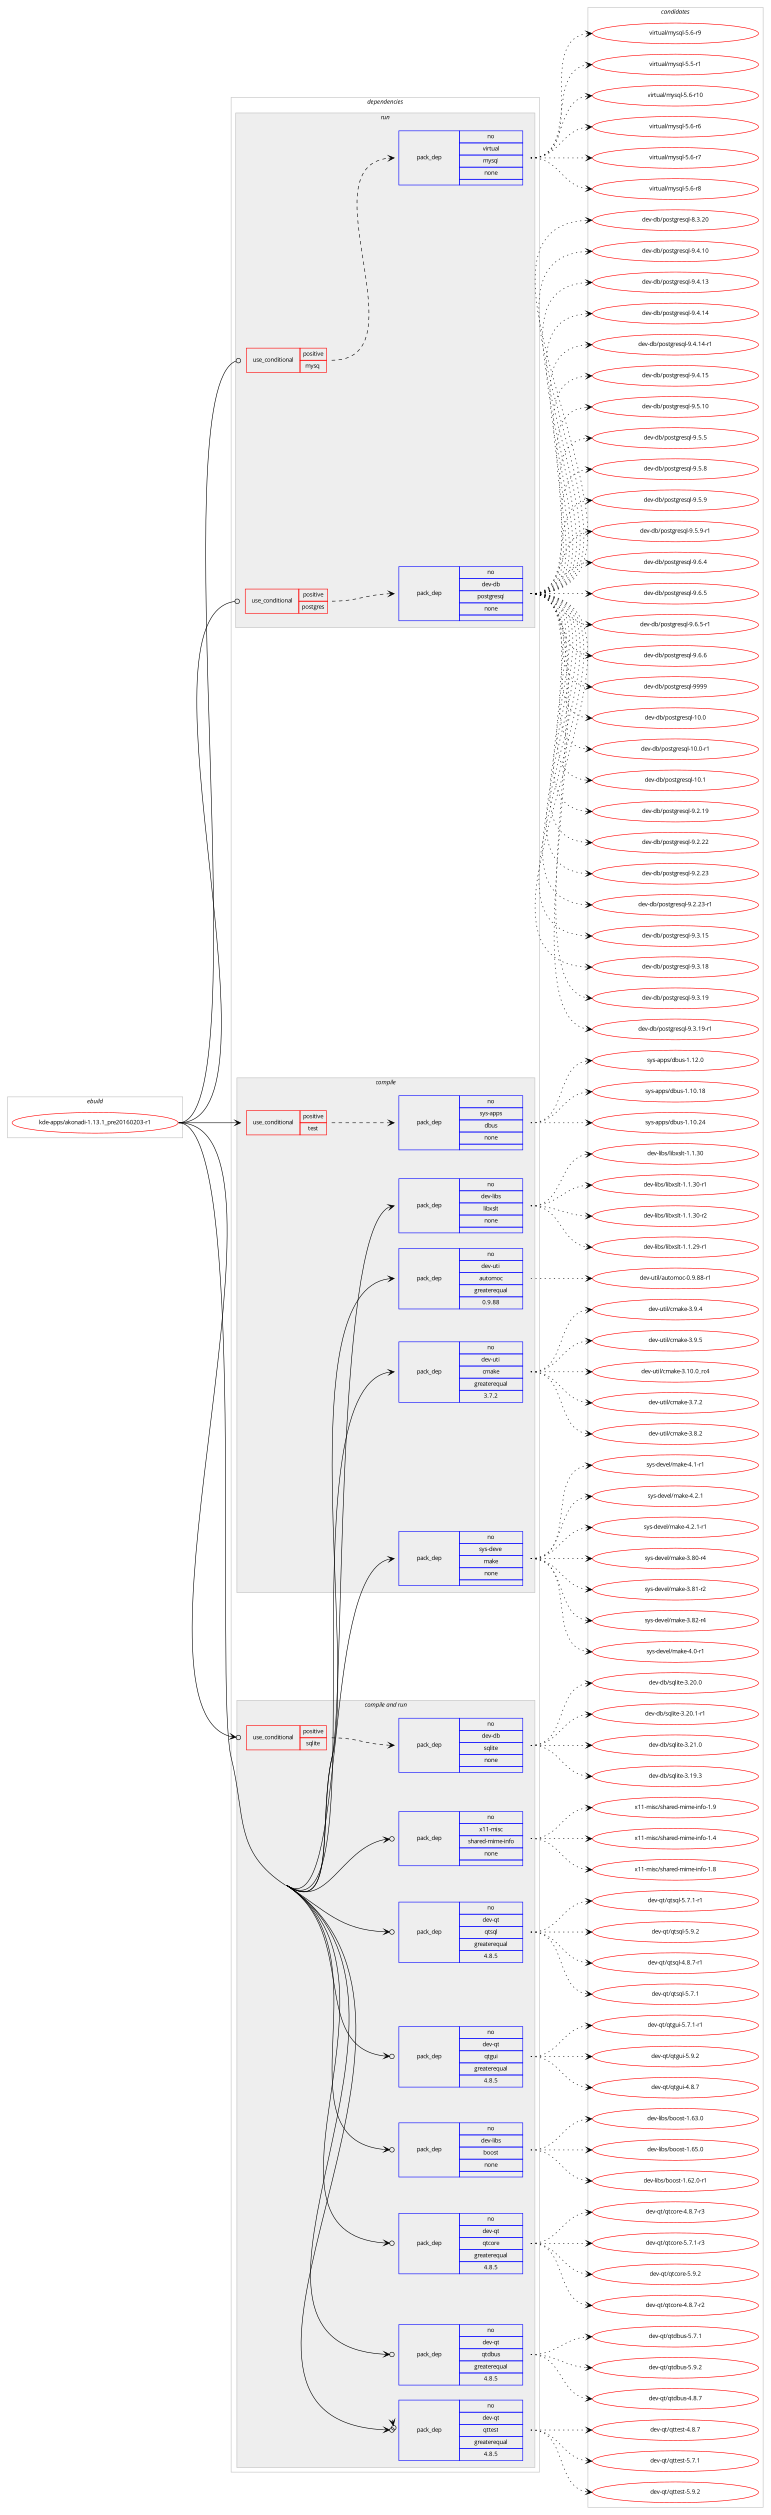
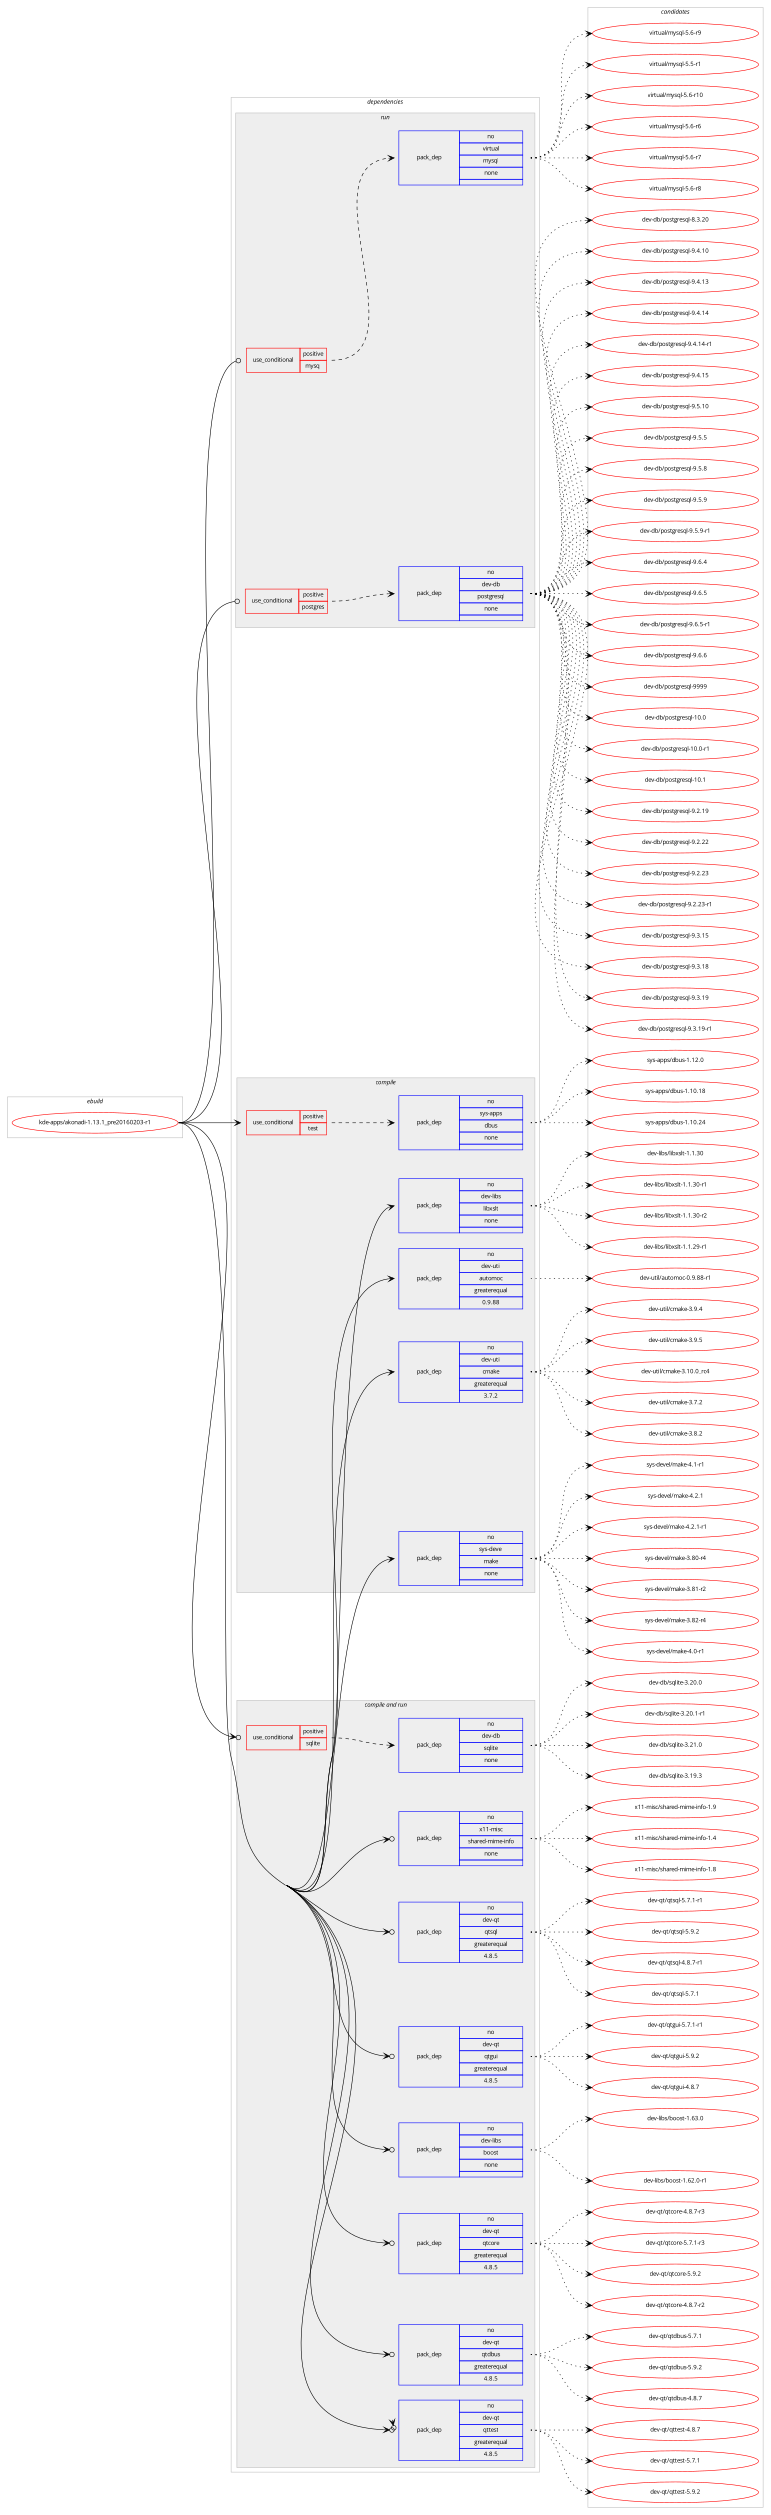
node "dev-libs/boost-1.65.0": removed
